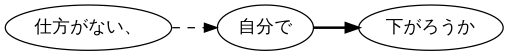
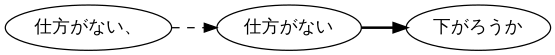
node "自分で": label "自分で" -> "仕方がない"
